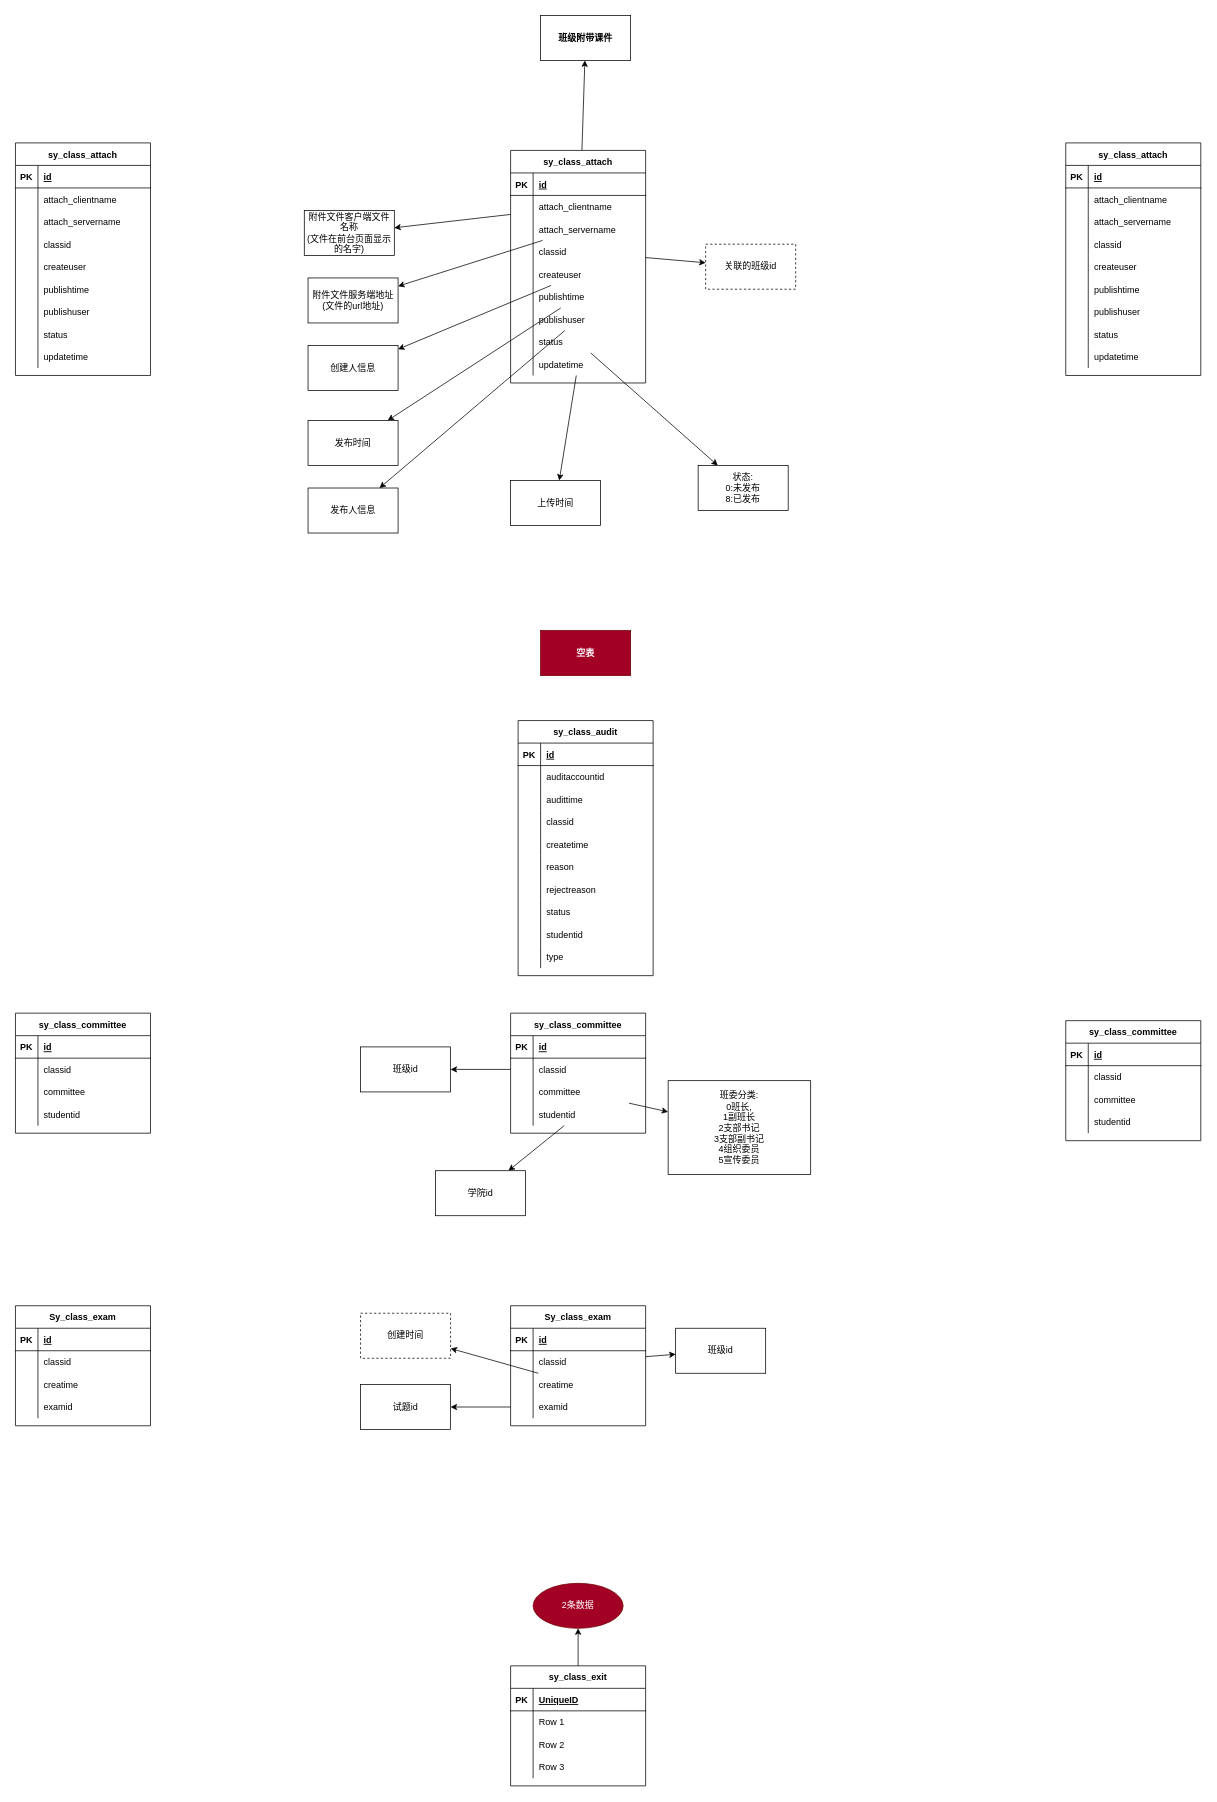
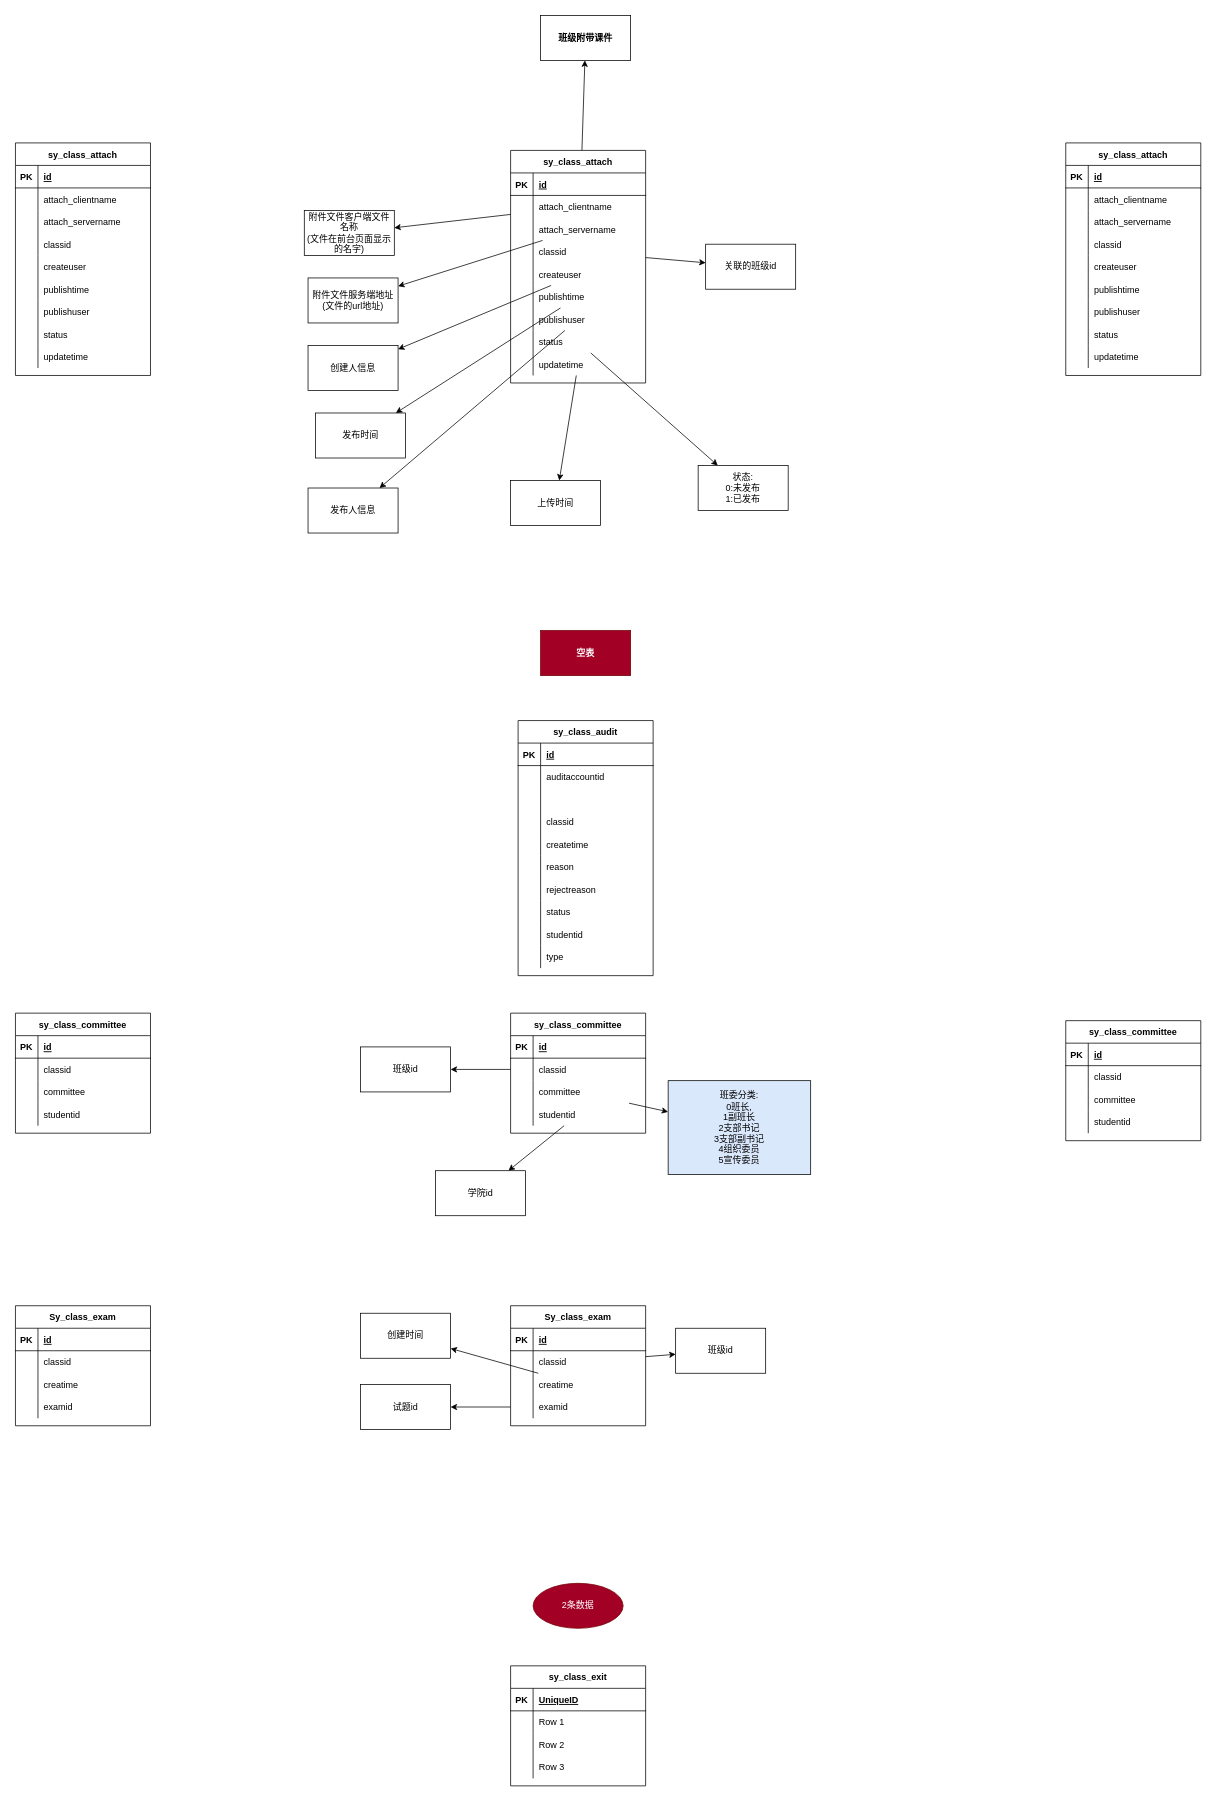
node "关联的班级id": style dashed -> solid
node "发布时间": moved (353, 443) -> (360, 435)
node "状态: 0:未发布 8:已发布": label "状态: 0:未发布 8:已发布" -> "状态: 0:未发布 1:已发布"
node "audittime": removed
node "班委分类: 0班长, 1副班长 2支部书记 3支部副书记 4组织委员 5宣传委员": fillcolor #ffffff -> #dae8fc
node "创建时间": style dashed -> solid
edge "sy_class_exit" -> "2条数据": removed
